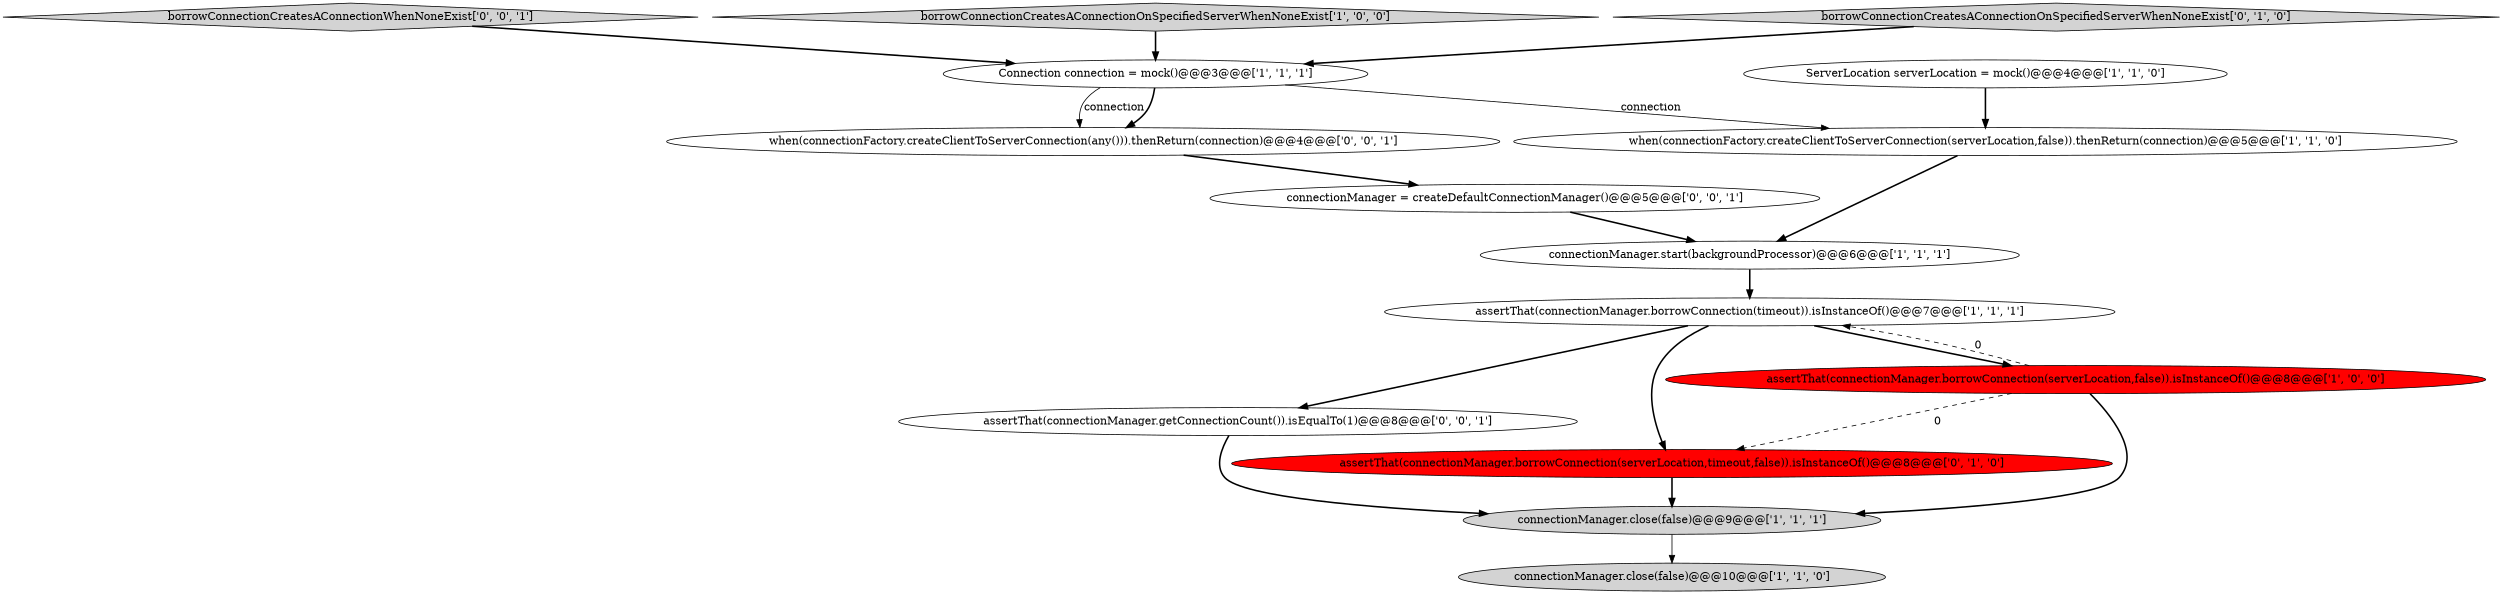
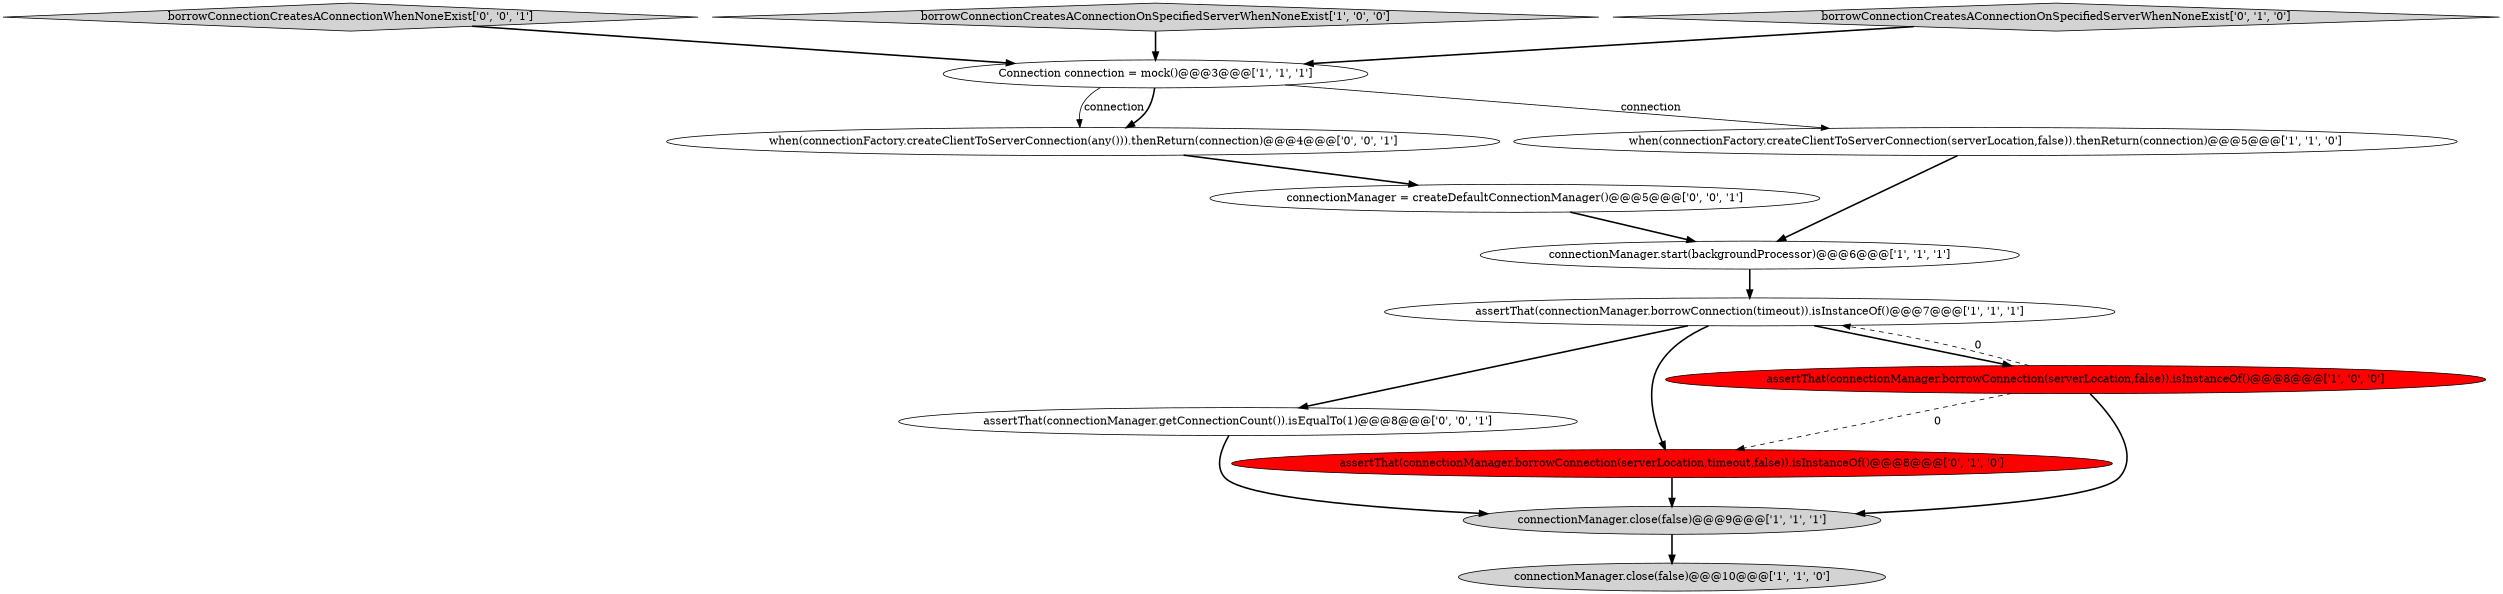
node "ServerLocation serverLocation = mock()@@@4@@@['1', '1', '0']": removed
edge "connectionManager.close(false)@@@9@@@['1', '1', '1']" -> "connectionManager.close(false)@@@10@@@['1', '1', '0']": style solid -> bold
